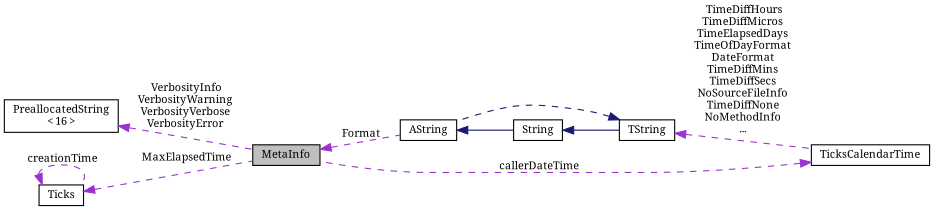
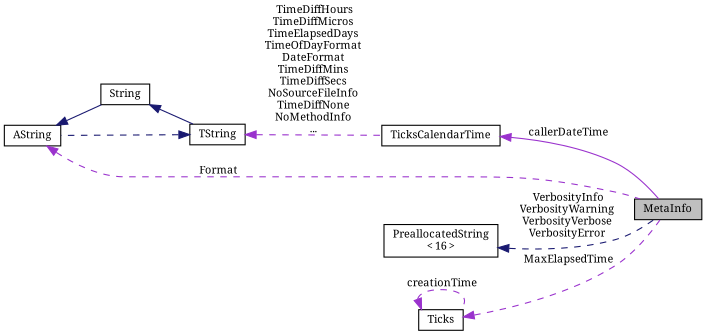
edge "MetaInfo" -> "PreallocatedString < 16 >": color darkorchid3 -> midnightblue
edge "AString" -> "MetaInfo": reversed
edge "MetaInfo" -> "TicksCalendarTime": style dashed -> solid
